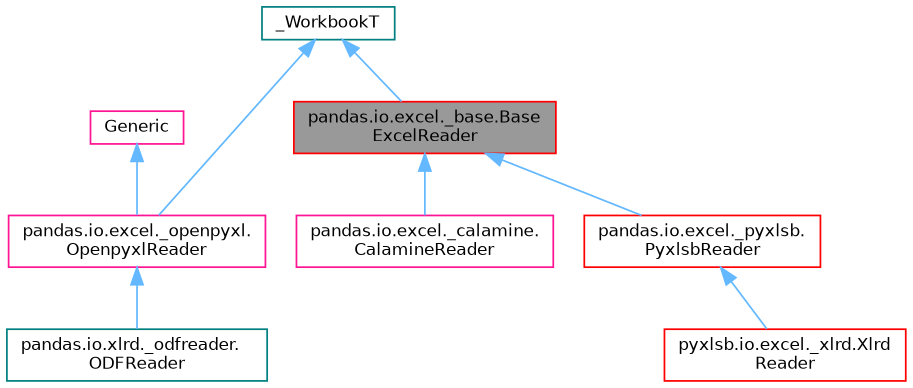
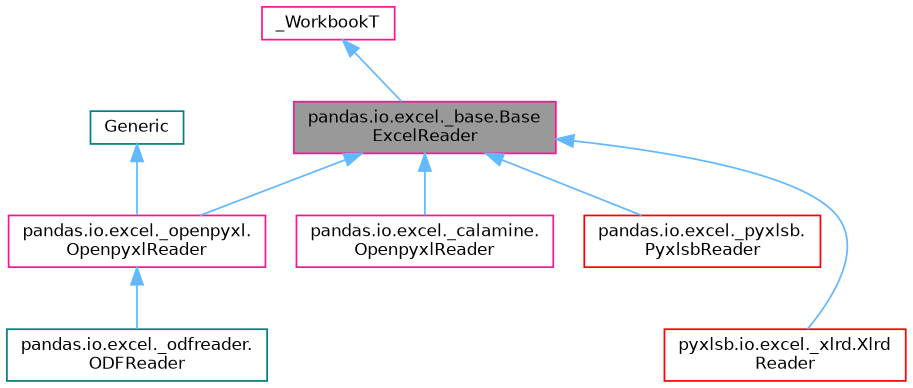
node "_WorkbookT": color teal -> deeppink
node "Generic": color deeppink -> teal
node "pandas.io.excel._base.Base ExcelReader": color red -> deeppink
edge "pandas.io.excel._openpyxl. OpenpyxlReader" -> "_WorkbookT": now "pandas.io.excel._openpyxl. OpenpyxlReader" -> "pandas.io.excel._base.Base ExcelReader"
node "pandas.io.excel._calamine. CalamineReader": label "pandas.io.excel._calamine. CalamineReader" -> "pandas.io.excel._calamine. OpenpyxlReader"
edge "pyxlsb.io.excel._xlrd.Xlrd Reader" -> "pandas.io.excel._pyxlsb. PyxlsbReader": now "pyxlsb.io.excel._xlrd.Xlrd Reader" -> "pandas.io.excel._base.Base ExcelReader"
node "pandas.io.xlrd._odfreader. ODFReader": label "pandas.io.xlrd._odfreader. ODFReader" -> "pandas.io.excel._odfreader. ODFReader"
